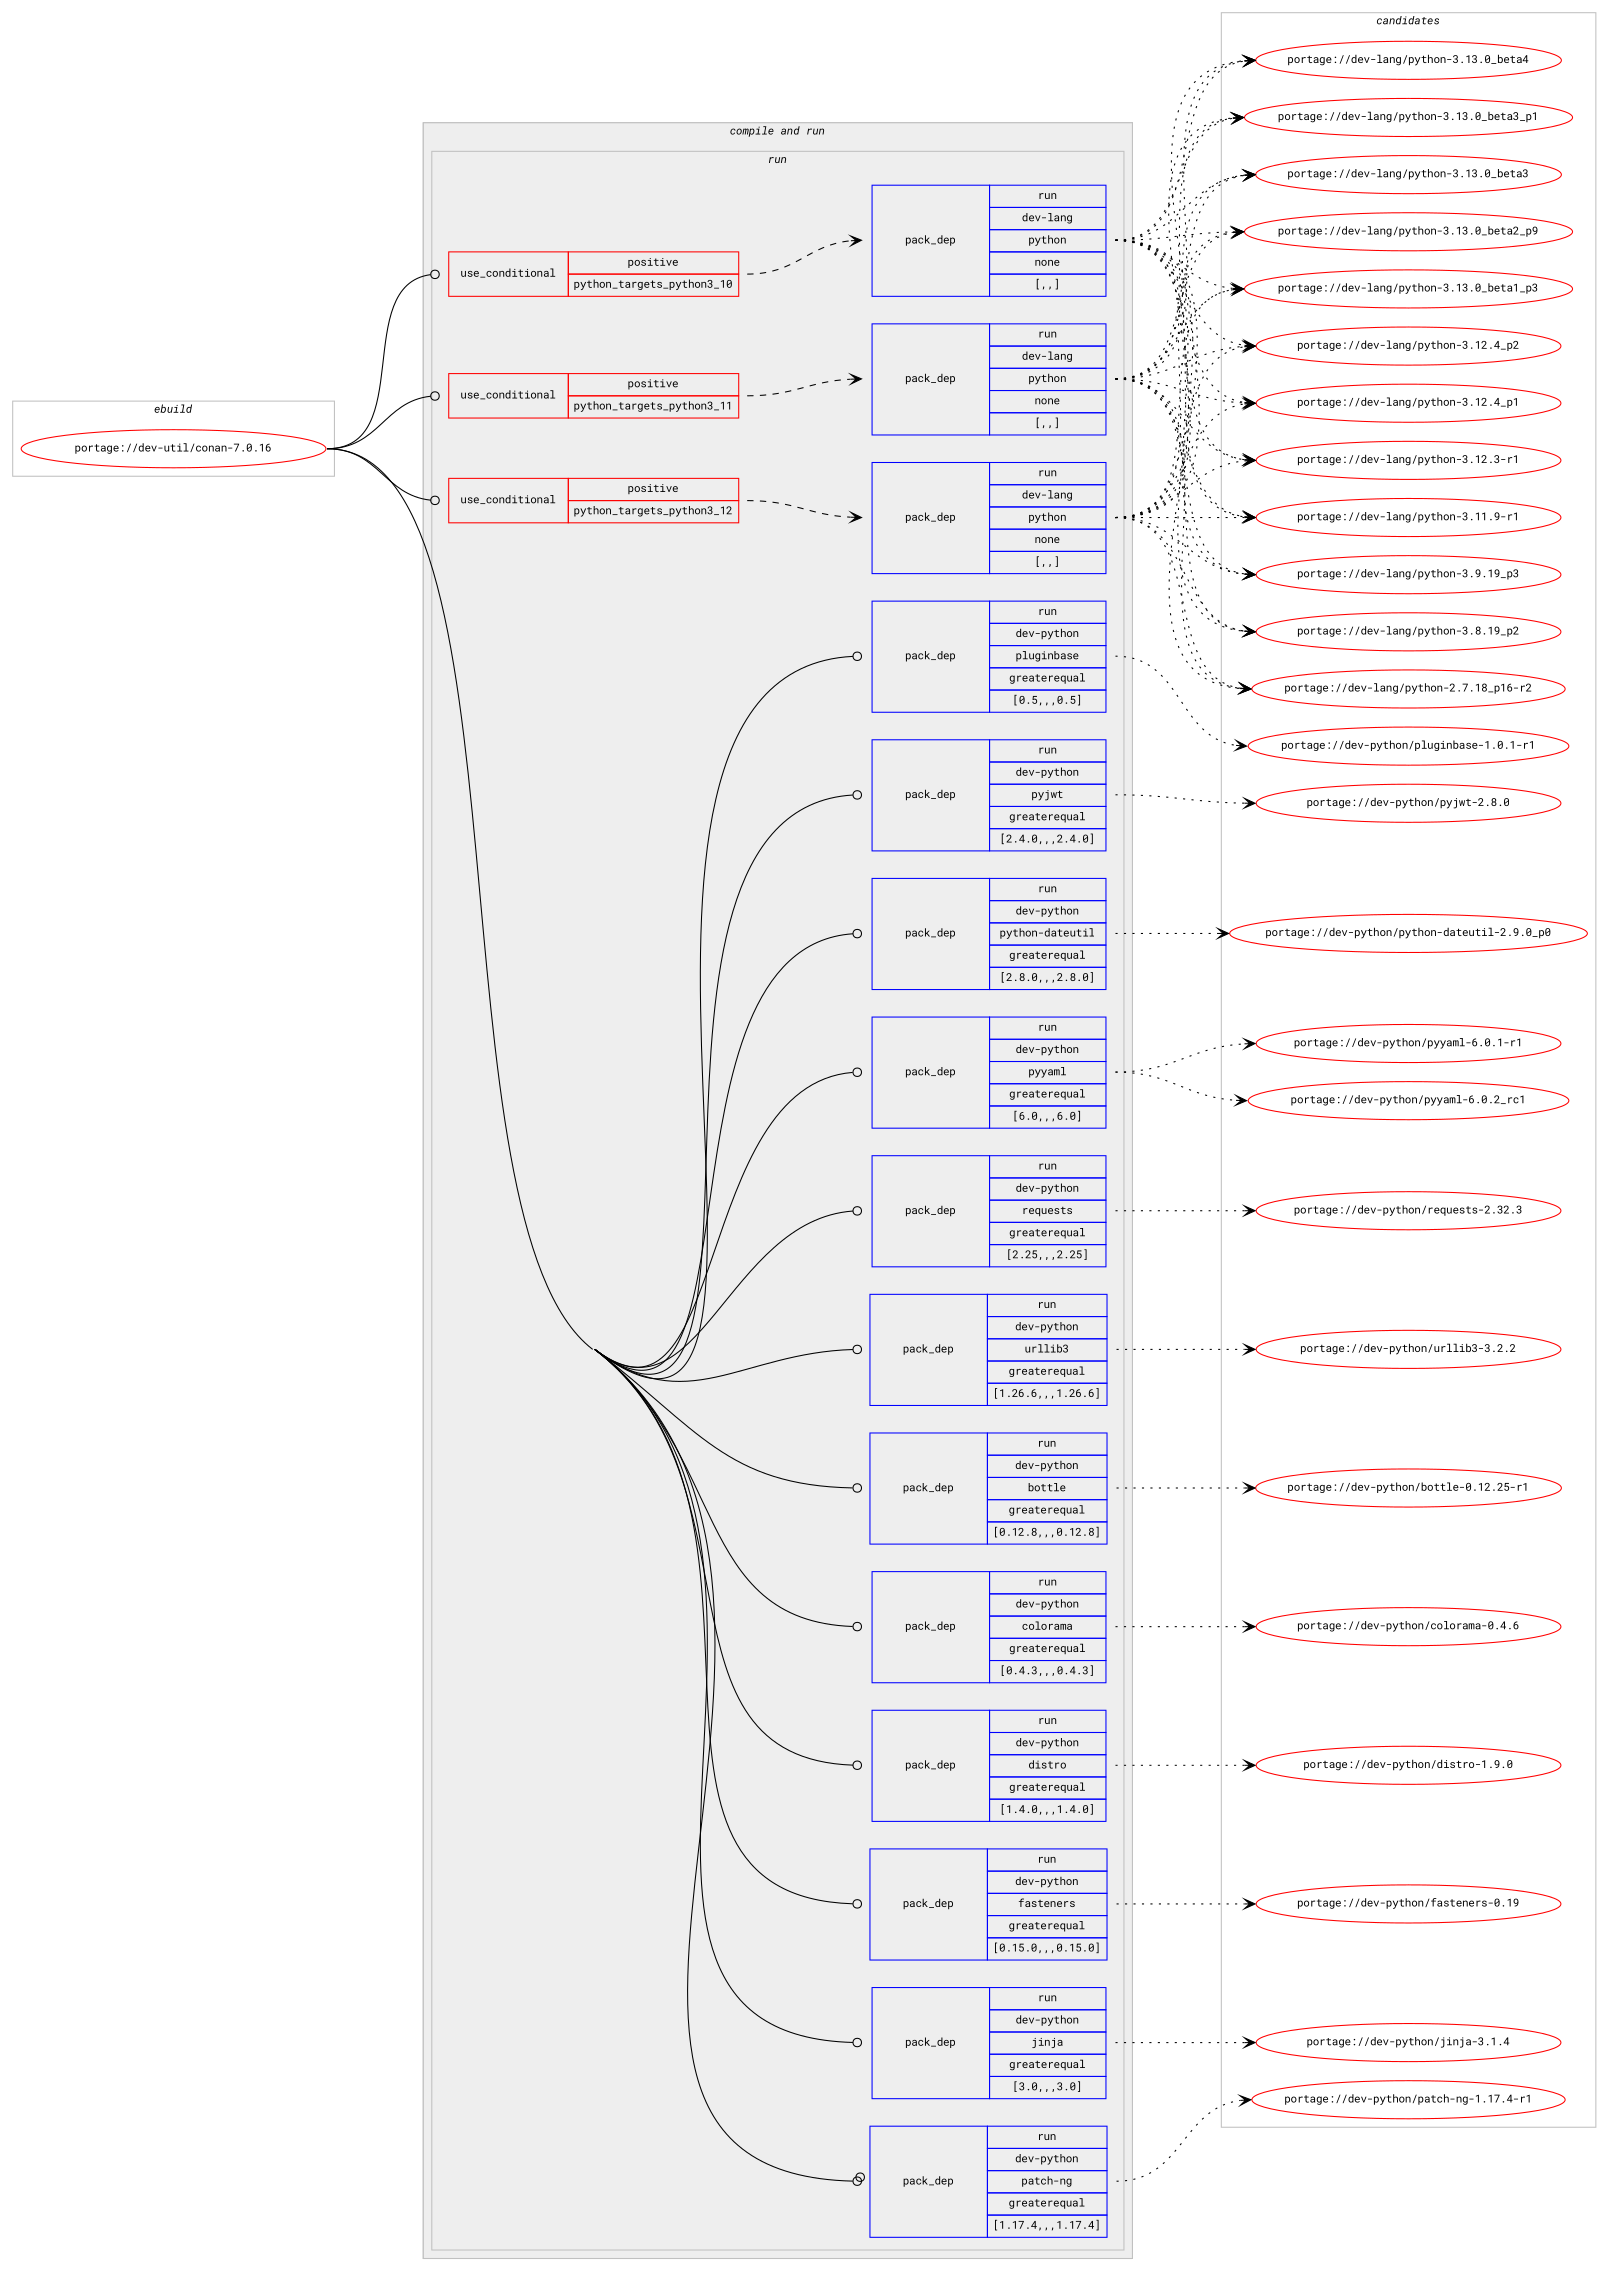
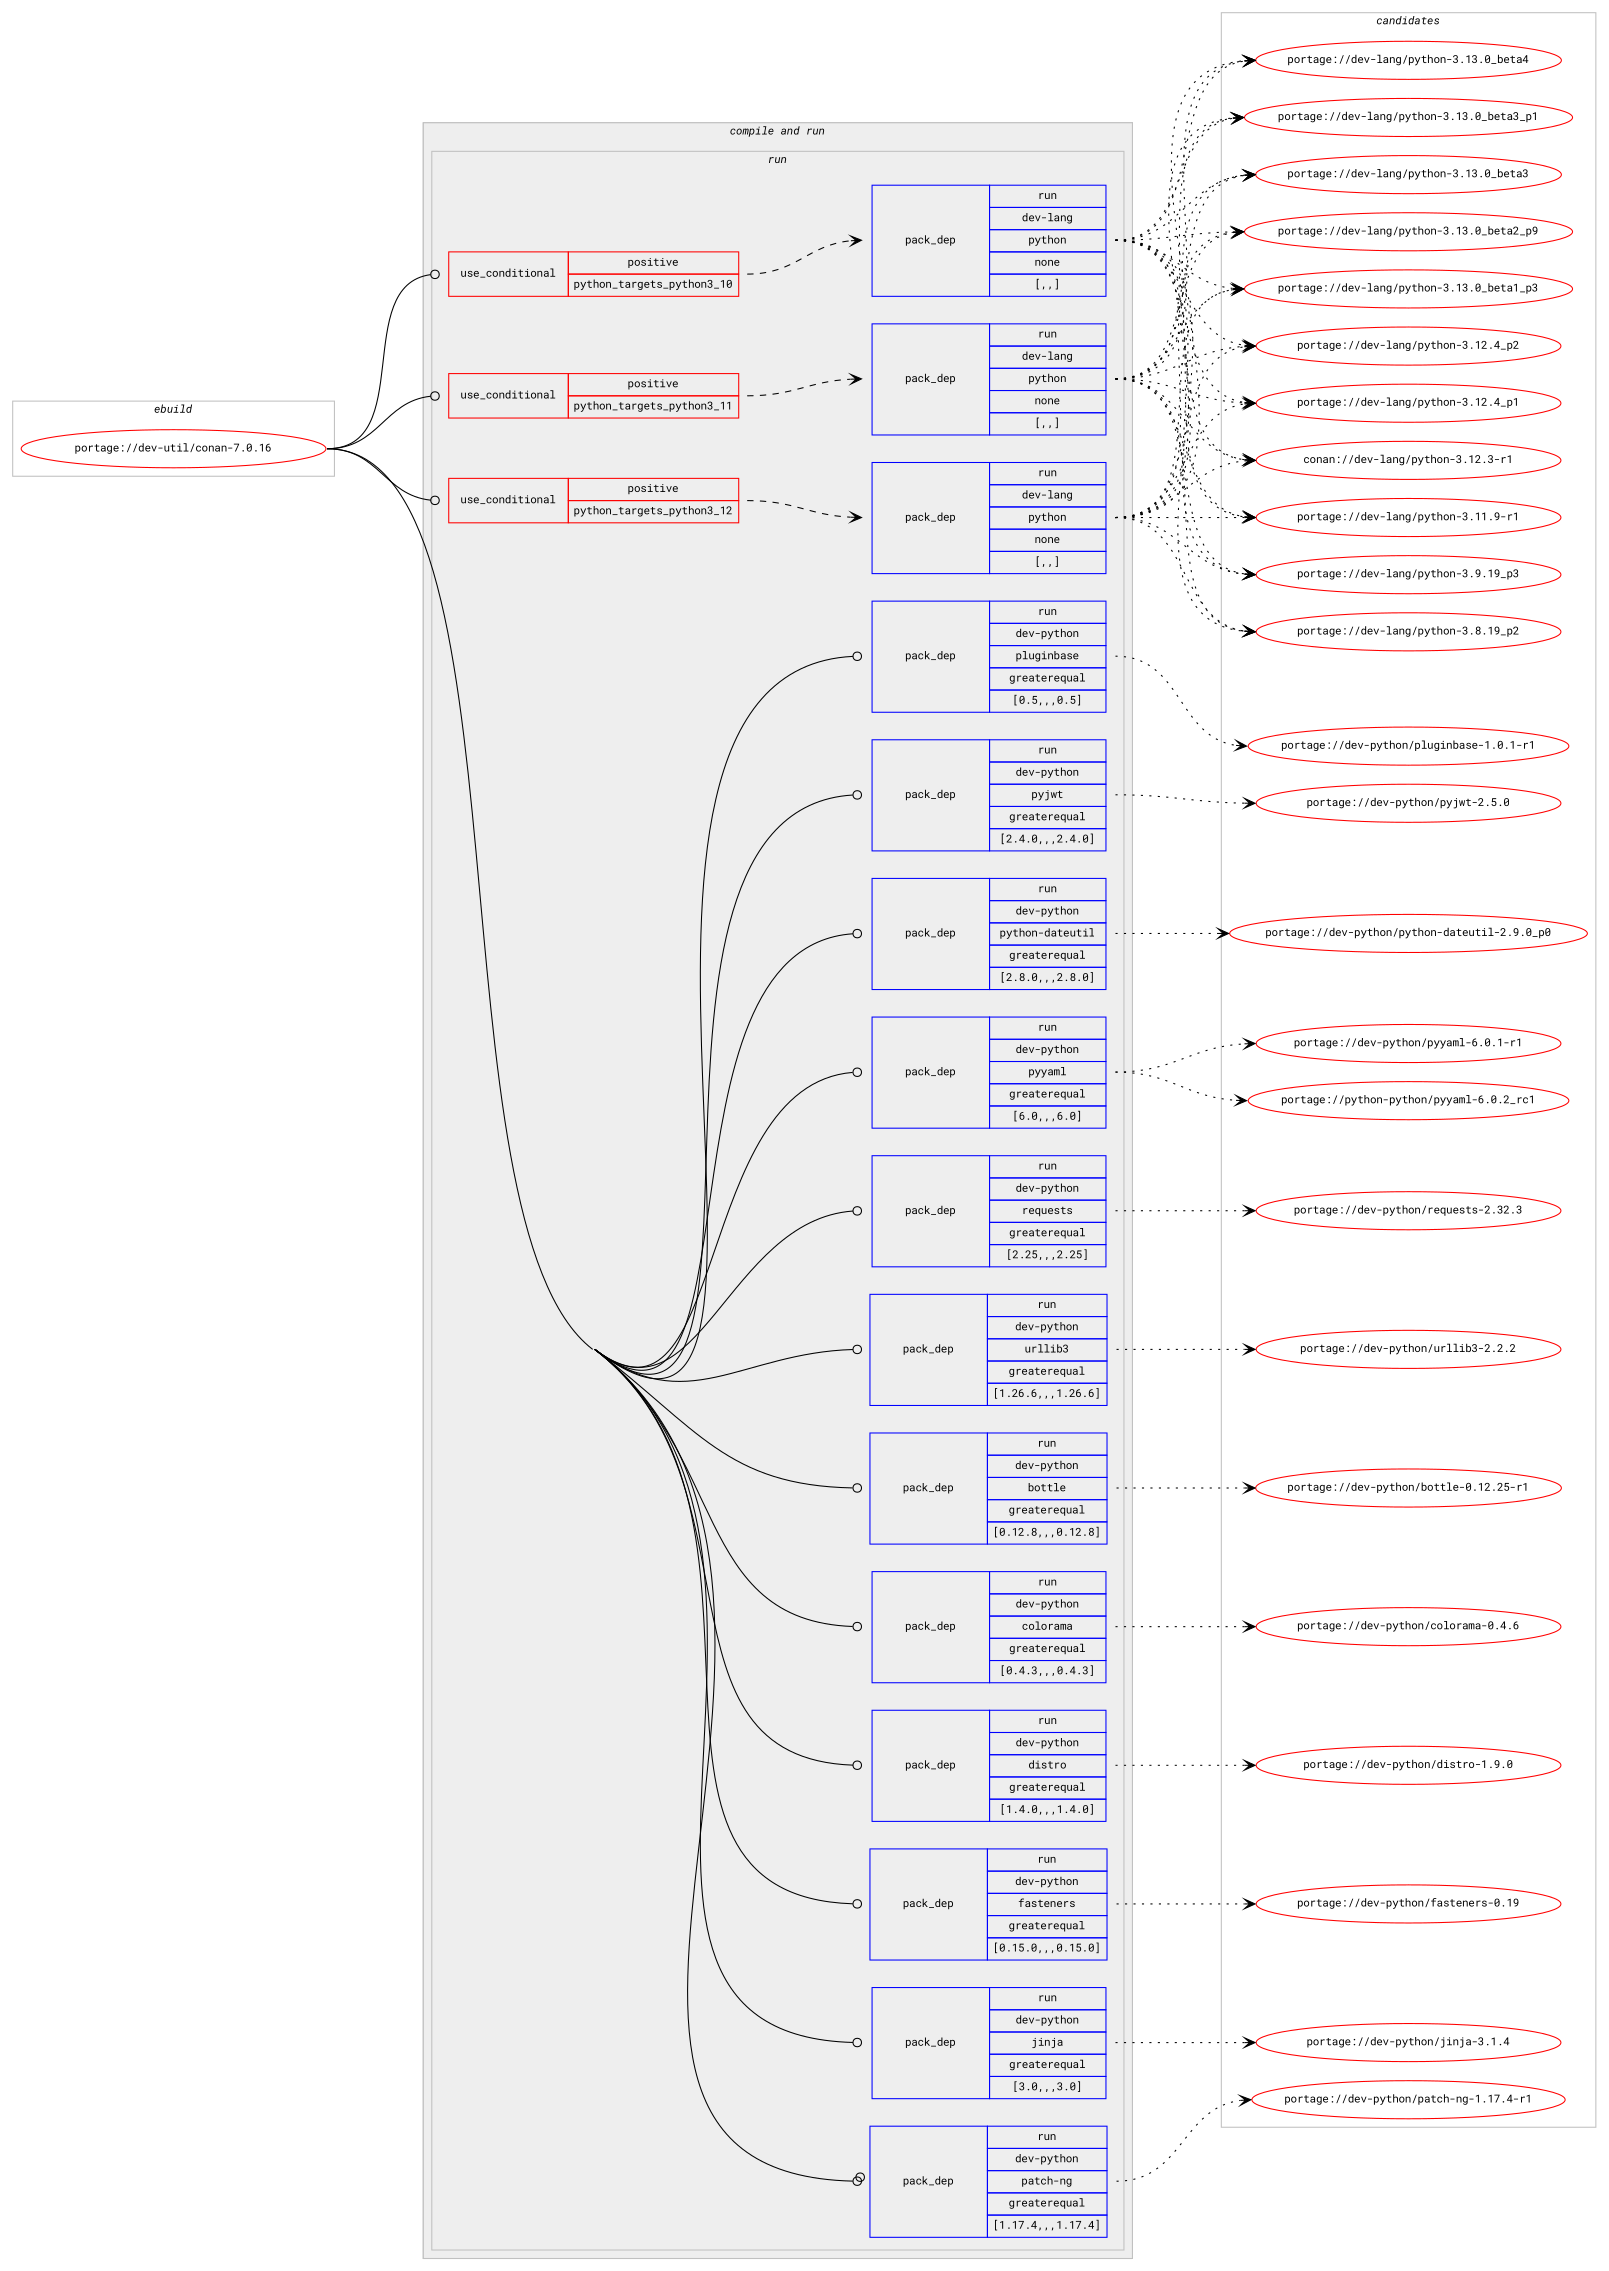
node "portage://dev-lang/python-3.12.3-r1": label "portage://dev-lang/python-3.12.3-r1" -> "conan://dev-lang/python-3.12.3-r1"
node "portage://dev-lang/python-2.7.18_p16-r2": removed
node "portage://dev-python/pyjwt-2.8.0": label "portage://dev-python/pyjwt-2.8.0" -> "portage://dev-python/pyjwt-2.5.0"
node "portage://dev-python/pyyaml-6.0.2_rc1": label "portage://dev-python/pyyaml-6.0.2_rc1" -> "portage://python-python/pyyaml-6.0.2_rc1"
node "portage://dev-python/urllib3-3.2.2": label "portage://dev-python/urllib3-3.2.2" -> "portage://dev-python/urllib3-2.2.2"
